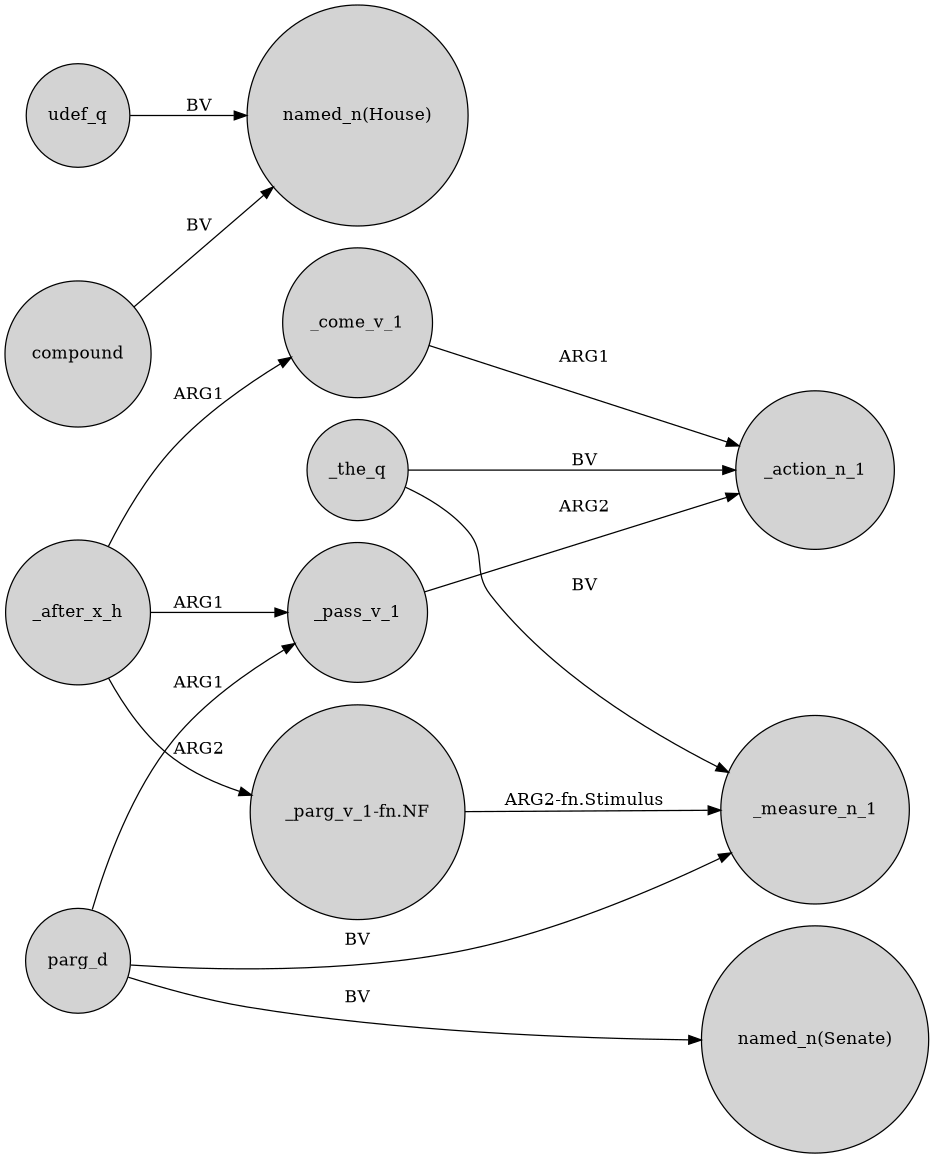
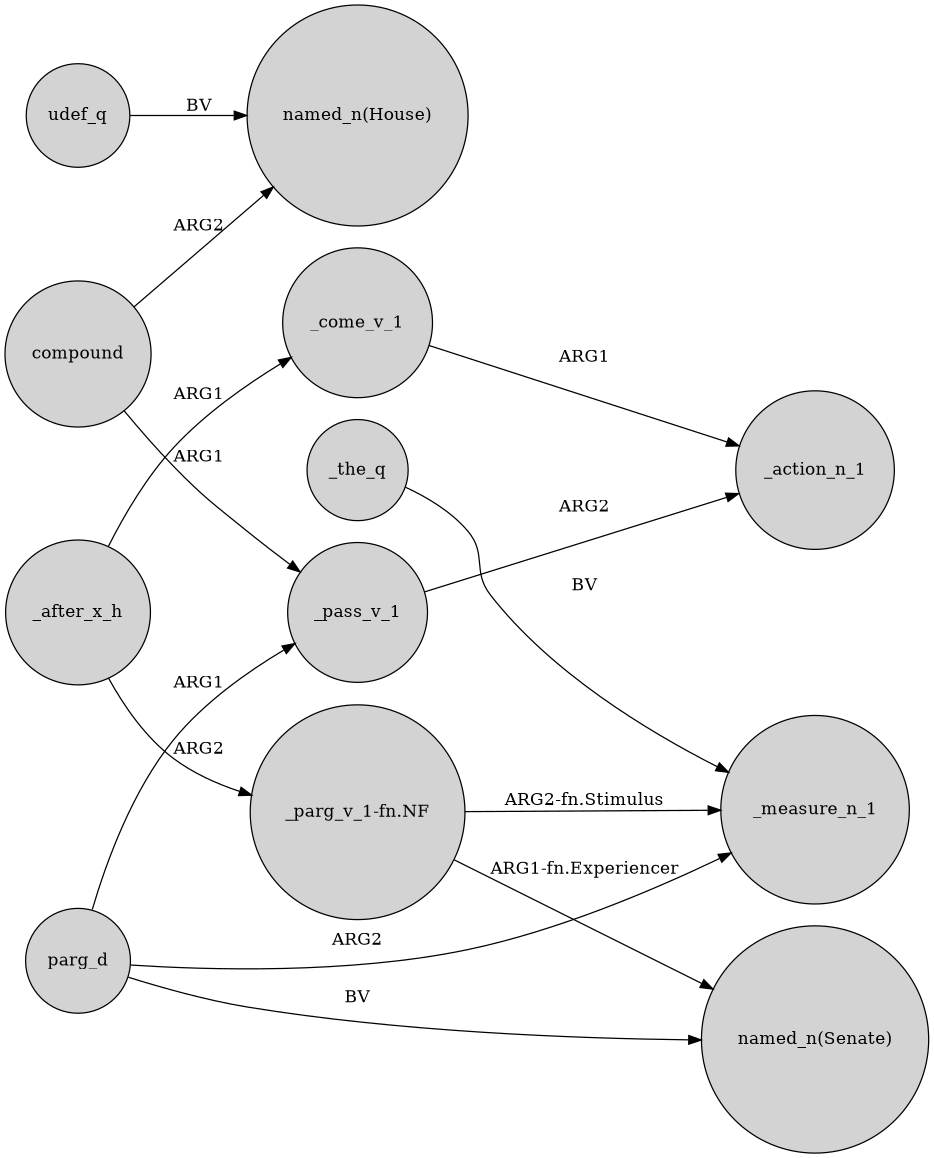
edge "compound" -> "named_n(House)": label "BV" -> "ARG2"
edge "_the_q" -> "_action_n_1": removed, label "BV"
edge "_after_x_h" -> "_pass_v_1": now "compound" -> "_pass_v_1"
edge "_parg_v_1-fn.NF" -> "named_n(Senate)": added, label "ARG1-fn.Experiencer"
edge "parg_d" -> "_measure_n_1": label "BV" -> "ARG2"
